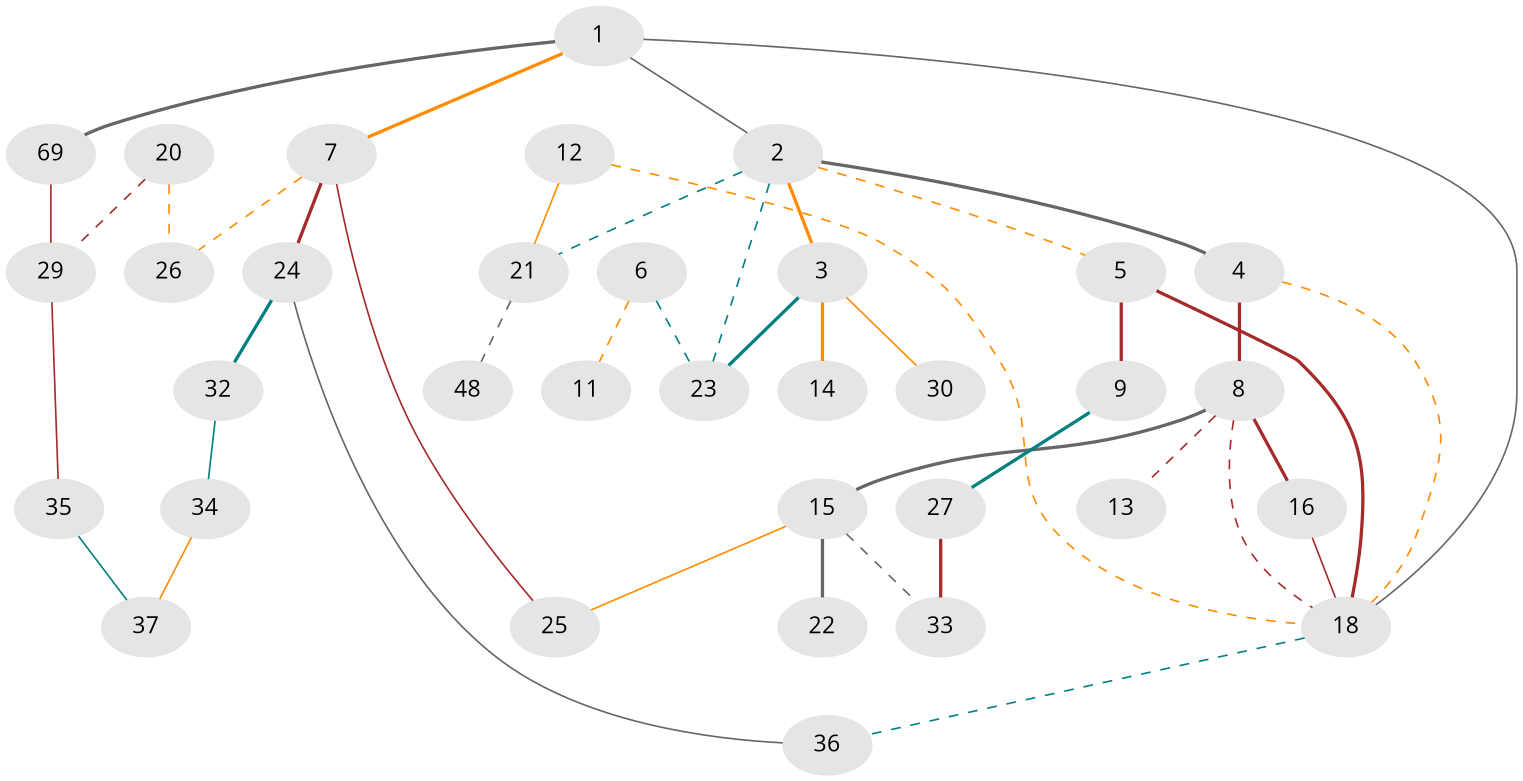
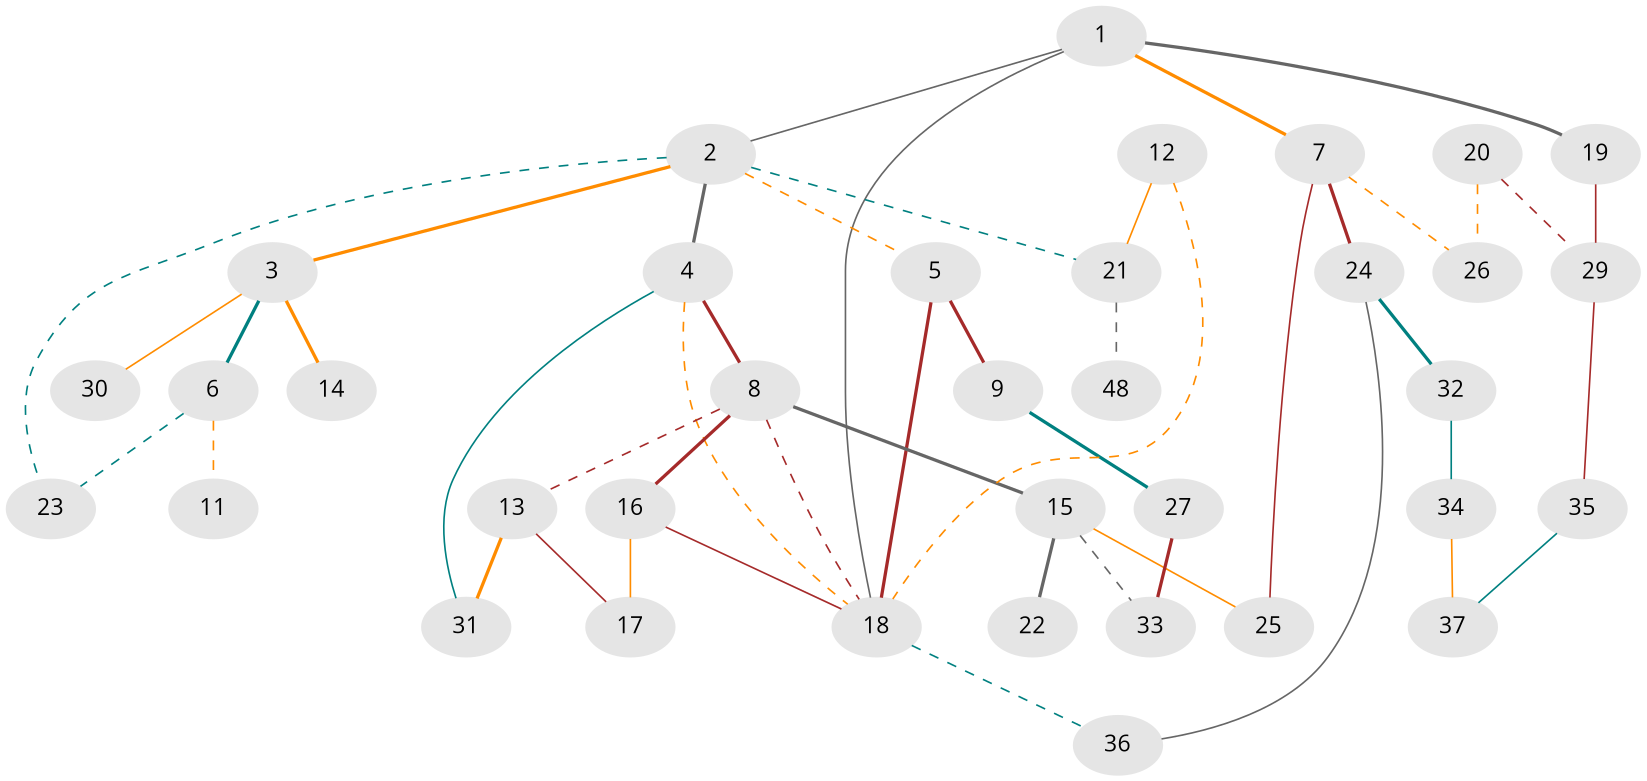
node "69": label "69" -> "19"
edge "3" -- "23": now "3" -- "6"
node "31": added
node "17": added
